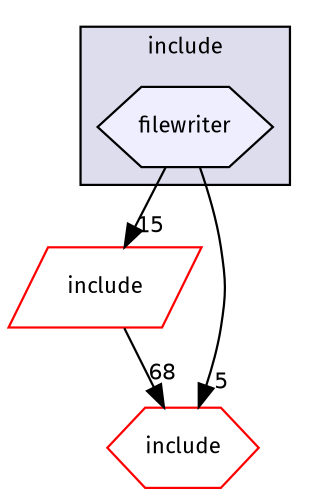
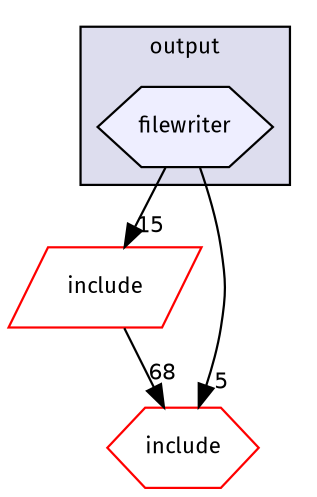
cluster "include": label "include" -> "output"
